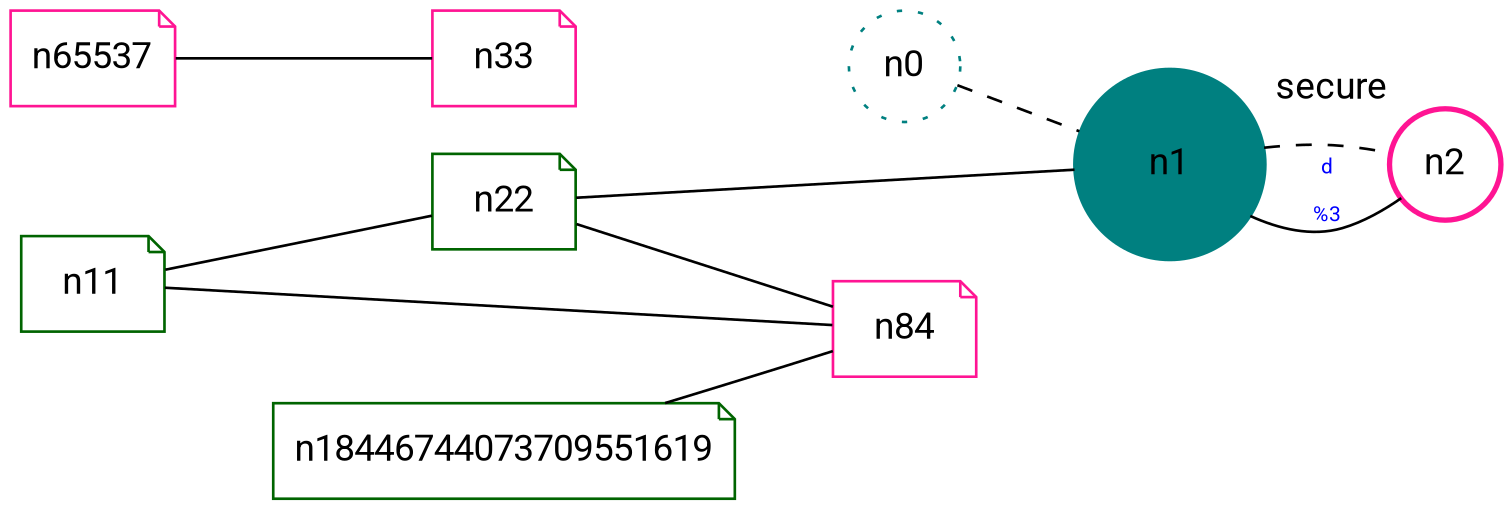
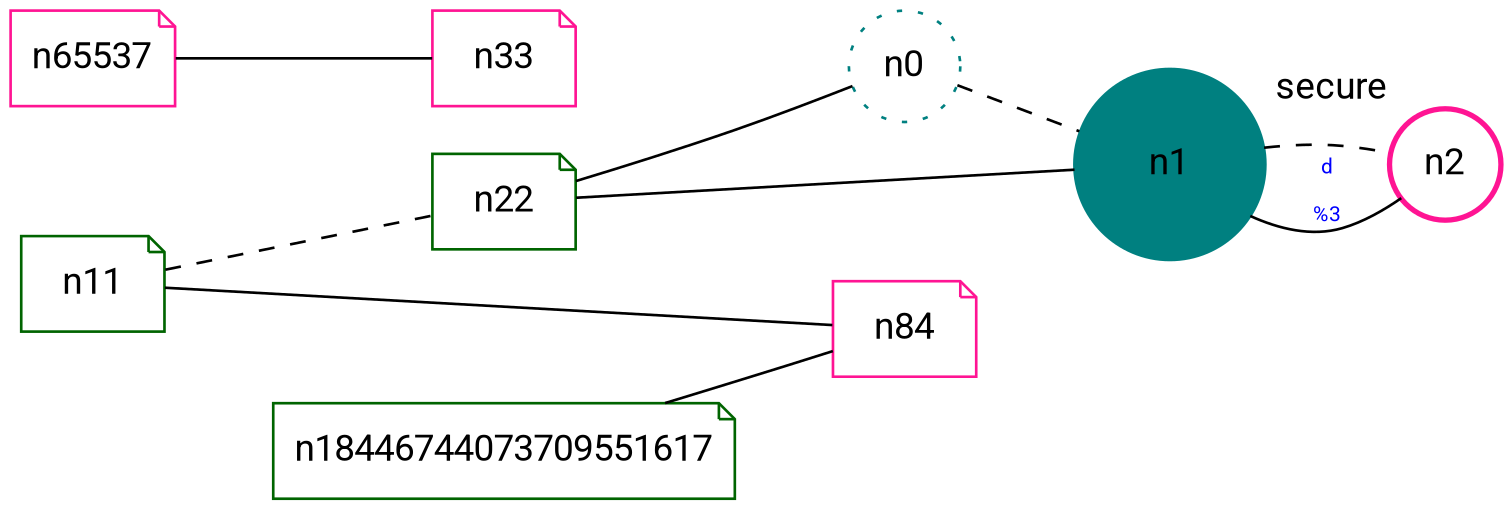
edge "n22" -- "n11": style solid -> dashed
edge "n22" -- "n84": now "n22" -- "n0"
node "n18446744073709551619": label "n18446744073709551619" -> "n18446744073709551617"
